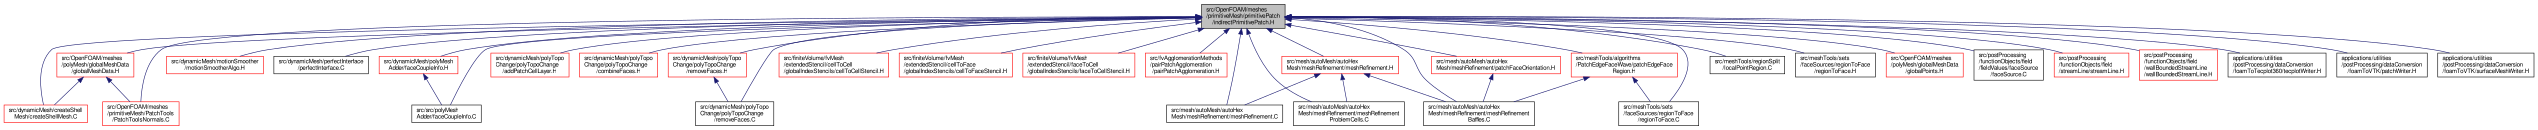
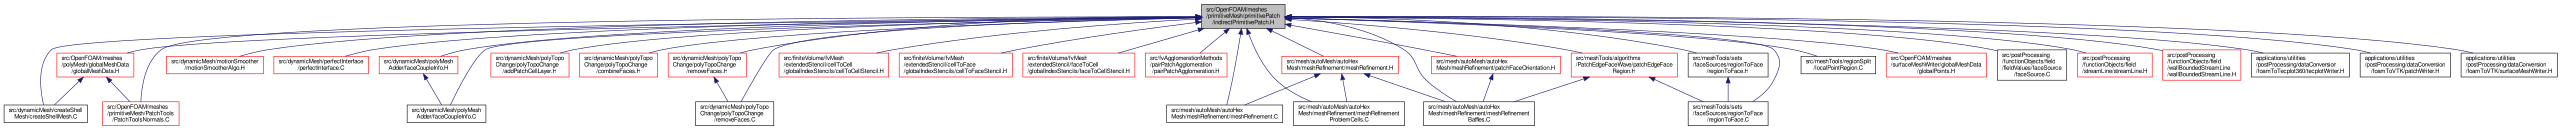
node "src/dynamicMesh/perfectInterface /perfectInterface.C": color black -> red
node "src/OpenFOAM/meshes /polyMesh/globalMeshData /globalPoints.H": label "src/OpenFOAM/meshes /polyMesh/globalMeshData /globalPoints.H" -> "src/OpenFOAM/meshes /surfaceMeshWriter/globalMeshData /globalPoints.H"
edge "src/meshTools/sets /faceSources/regionToFace /regionToFace.C" -> "src/meshTools/sets /faceSources/regionToFace /regionToFace.H": added
node "src/dynamicMesh/createShell Mesh/createShellMesh.C": color red -> black
node "src/src/polyMesh Adder/faceCoupleInfo.C": label "src/src/polyMesh Adder/faceCoupleInfo.C" -> "src/dynamicMesh/polyMesh Adder/faceCoupleInfo.C"
